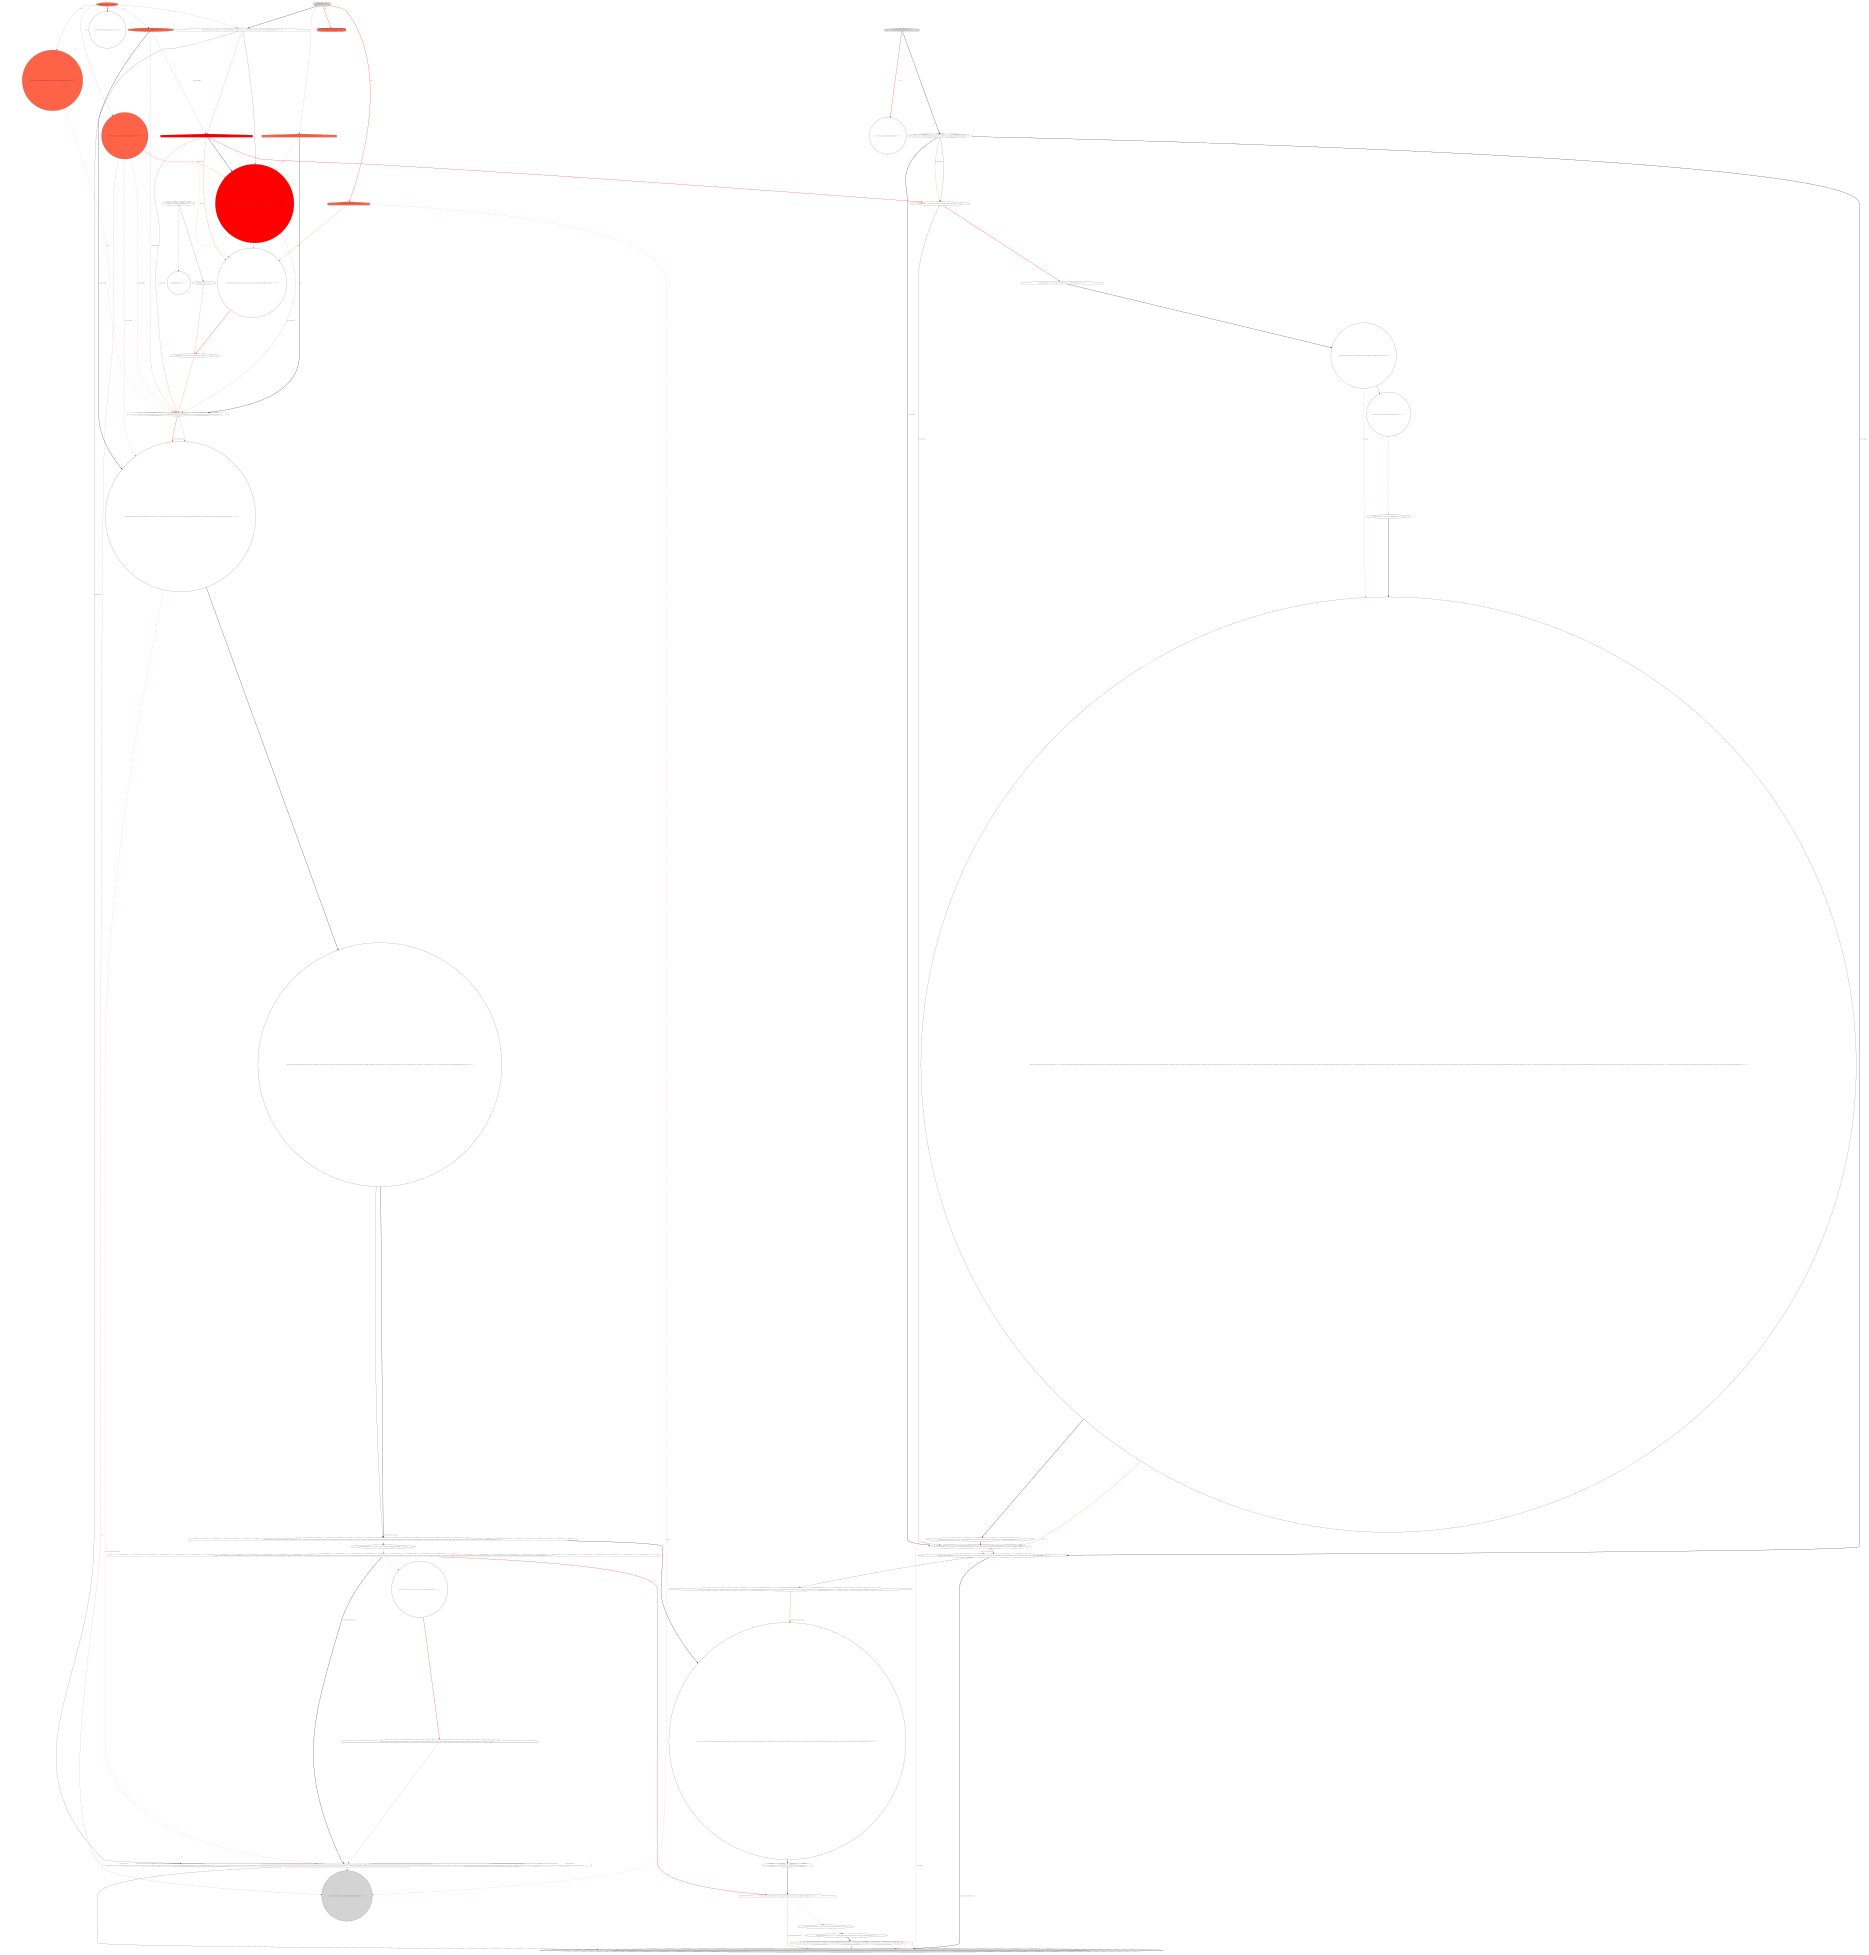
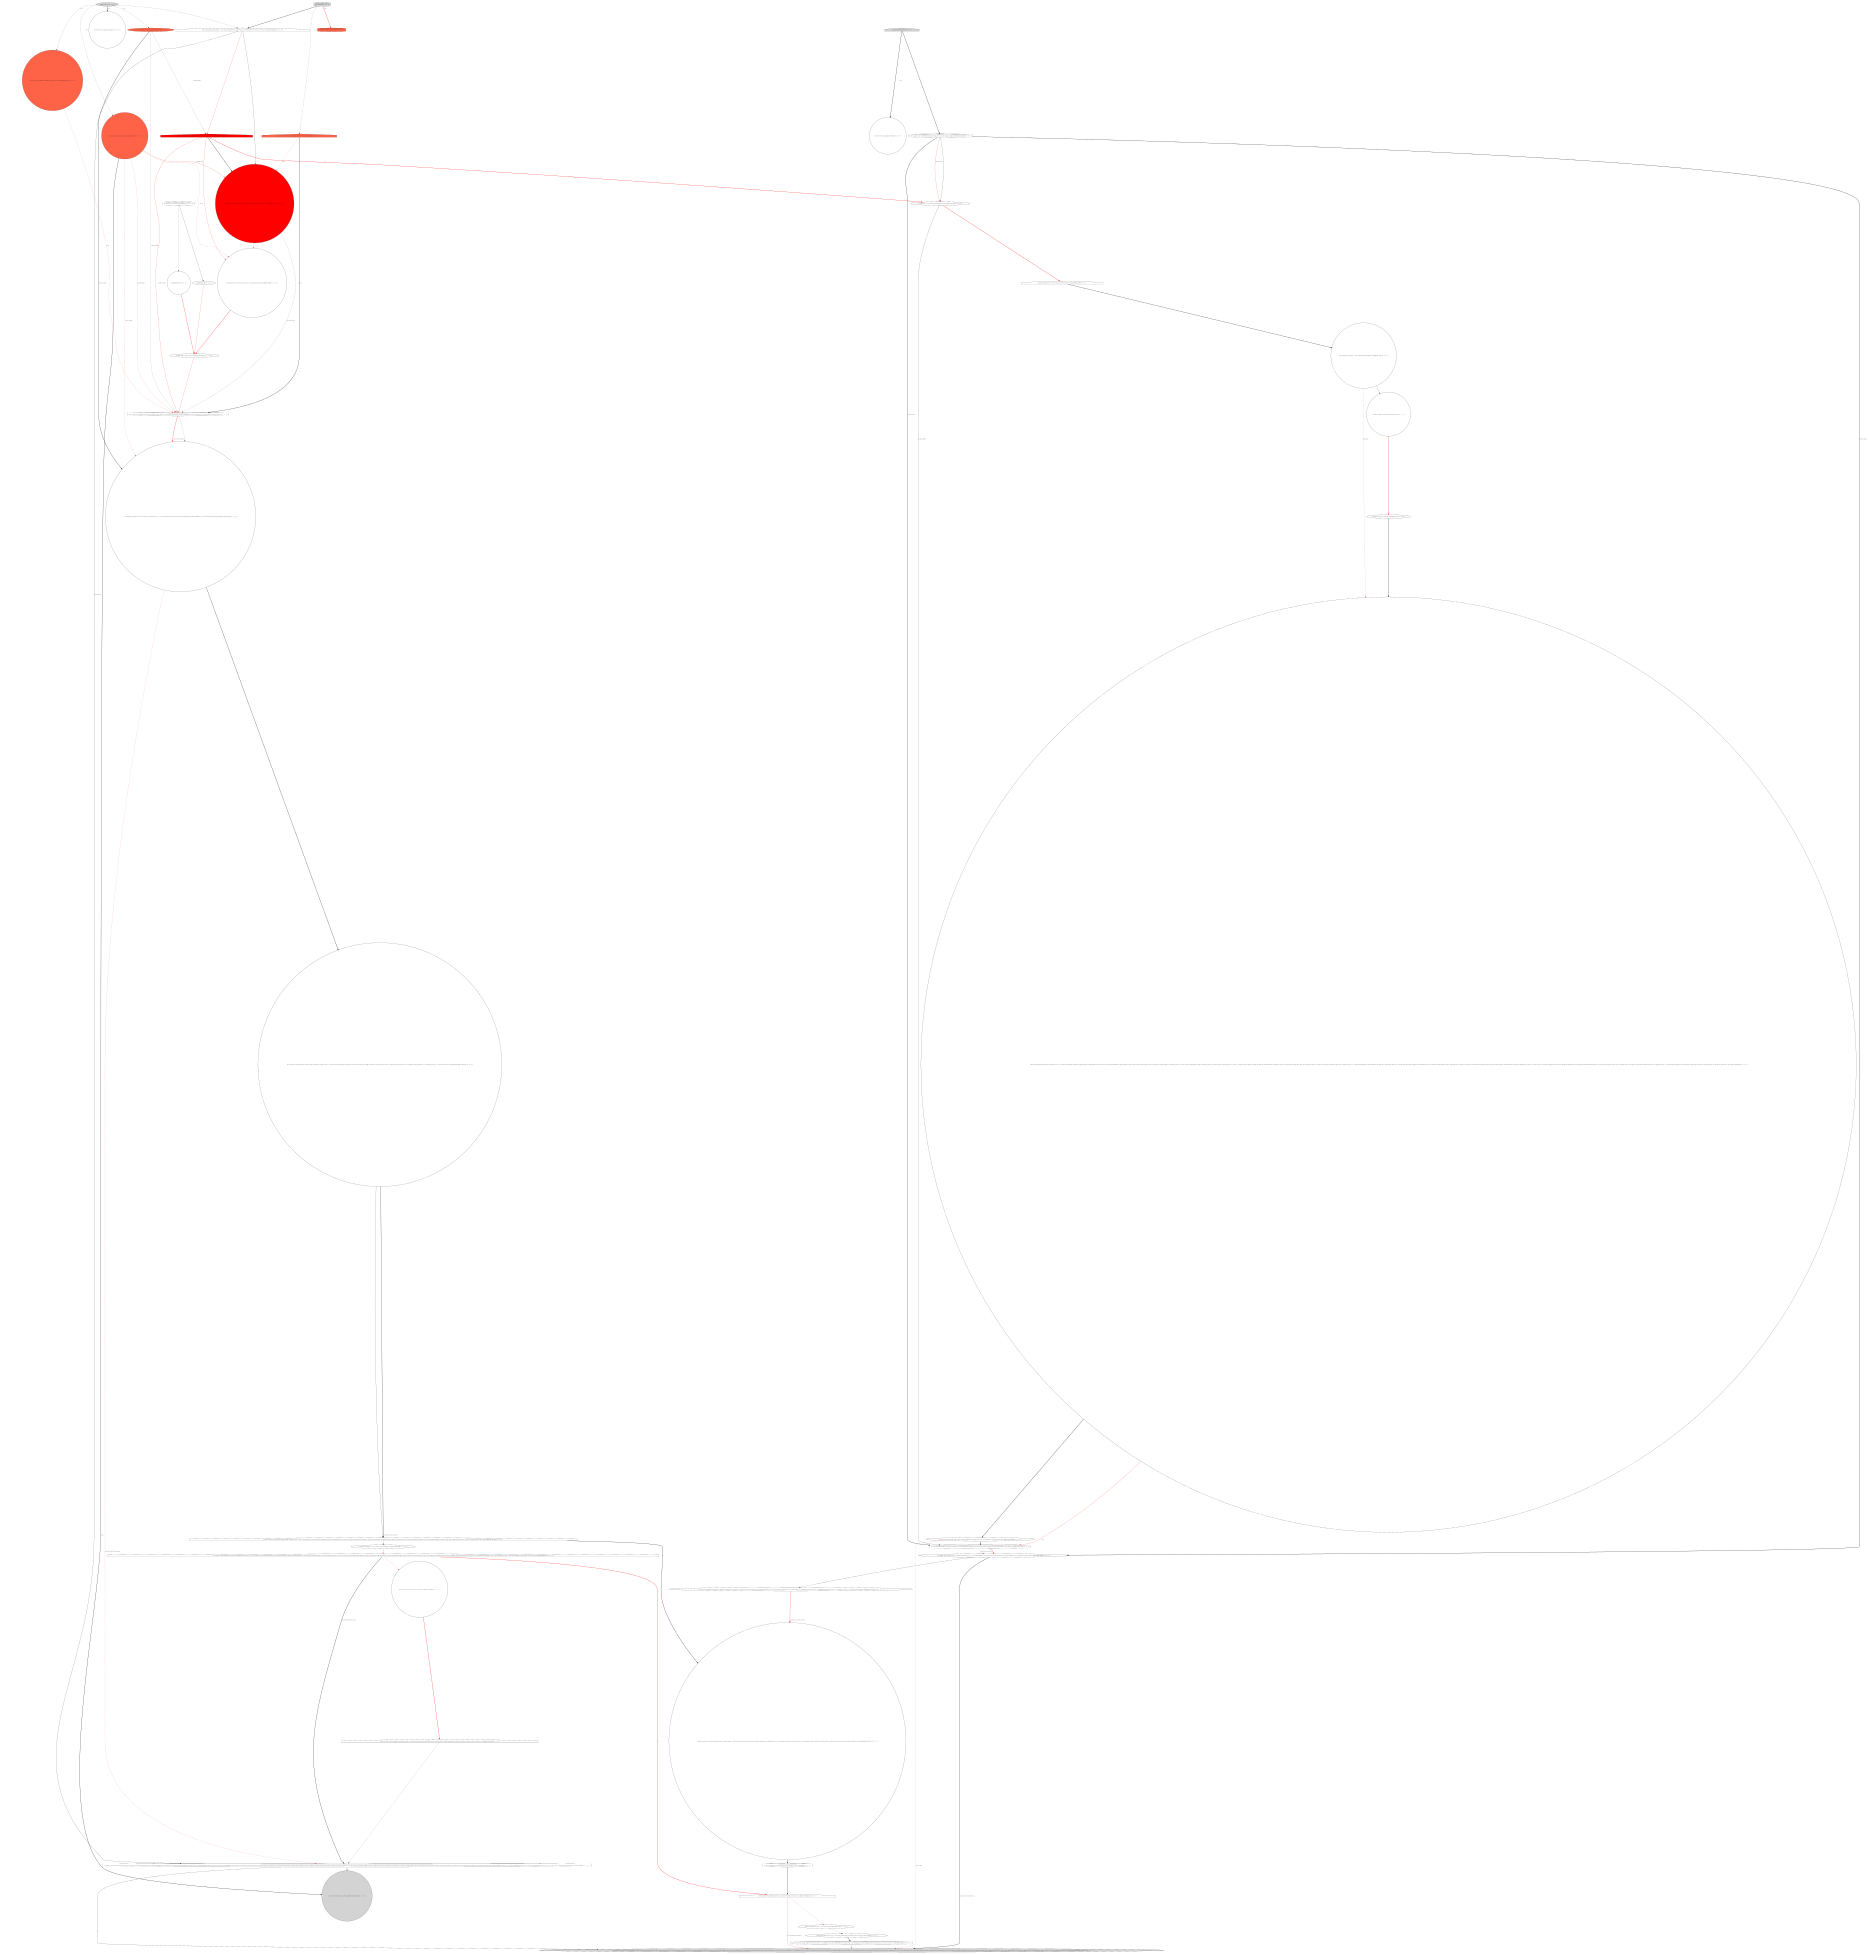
node "makeToolbox['1', '0', '0']": fillcolor tomato -> lightgray
edge "makeToolboxFactory['0', '0', '1']" -> "final File directory@@@2@@@['0', '0', '1']": color red -> black
node "final Task task@@@2@@@['0', '1', '0']": removed
edge "{}@@@8@@@['1', '0', '0']" -> "taskLockbox.syncFromStorage()@@@10@@@['1', '1', '0']": added
edge "mapper.registerSubtypes()@@@7@@@['0', '0', '1']" -> "mapper.registerSubtypes()@@@8@@@['0', '0', '1']": style dashed -> bold
edge "final TaskStorage taskStorage@@@2@@@['1', '1', '0']" -> "return toolboxFactory.build(task)@@@49@@@['1', '1', '0']": style dashed -> bold
